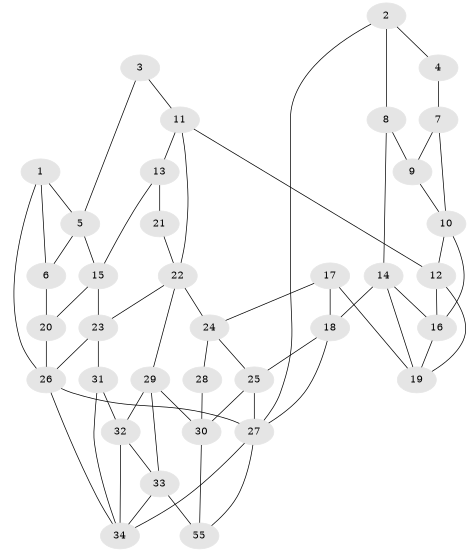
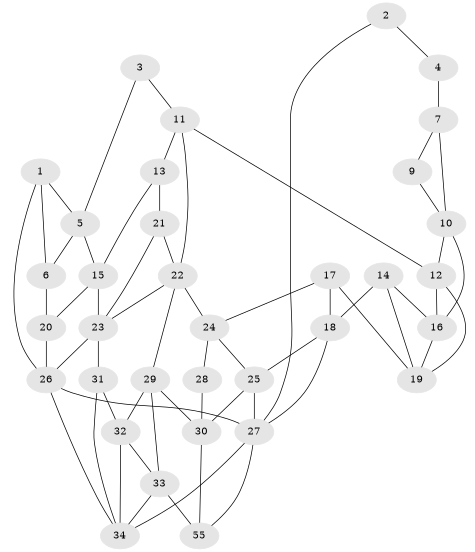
node "8": removed
edge "21" -- "23": added
